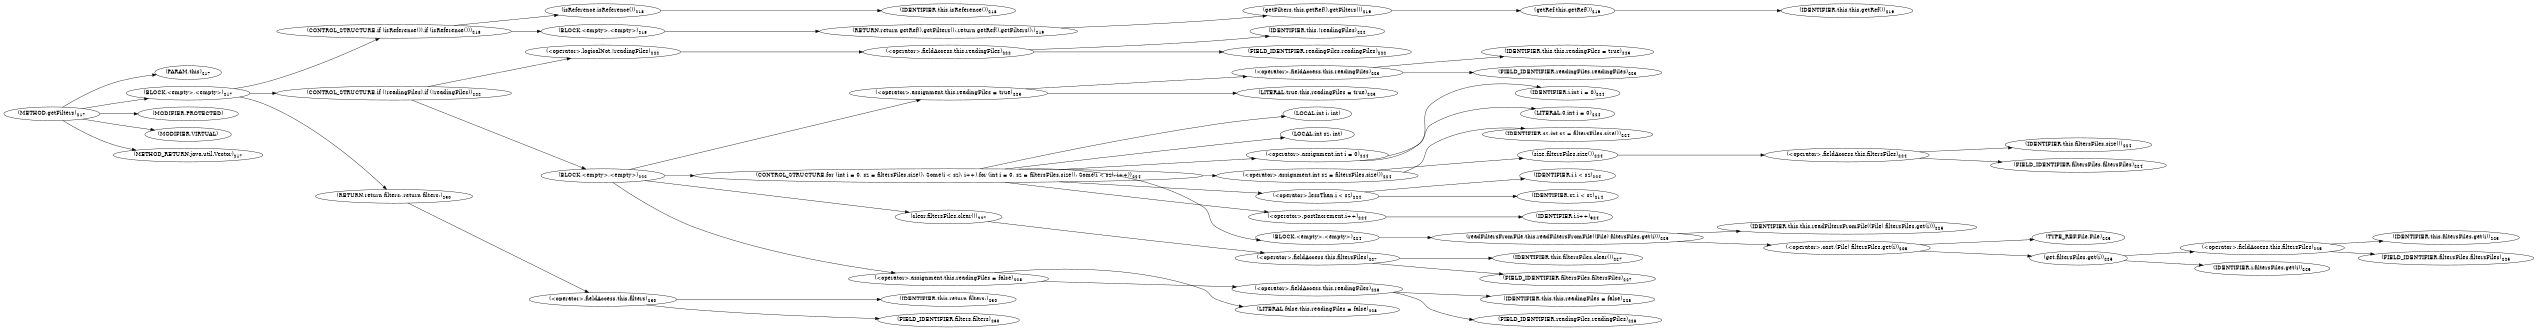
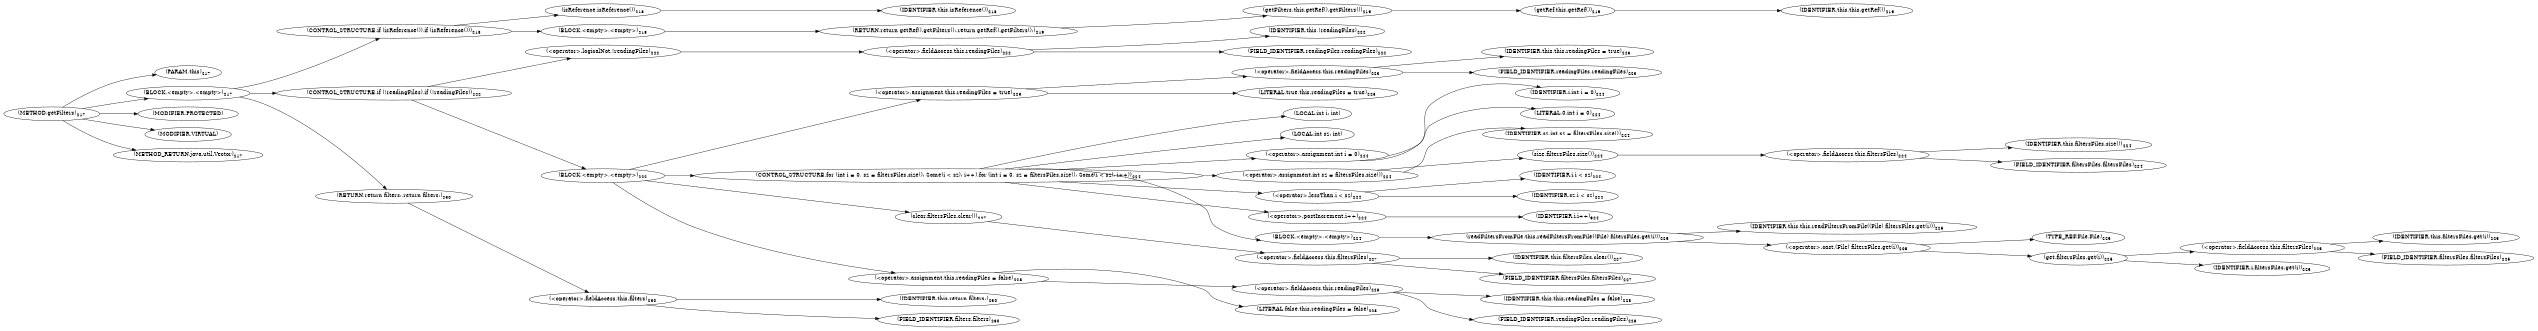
node "(IDENTIFIER,sz,i < sz)": text "214" -> "224"
